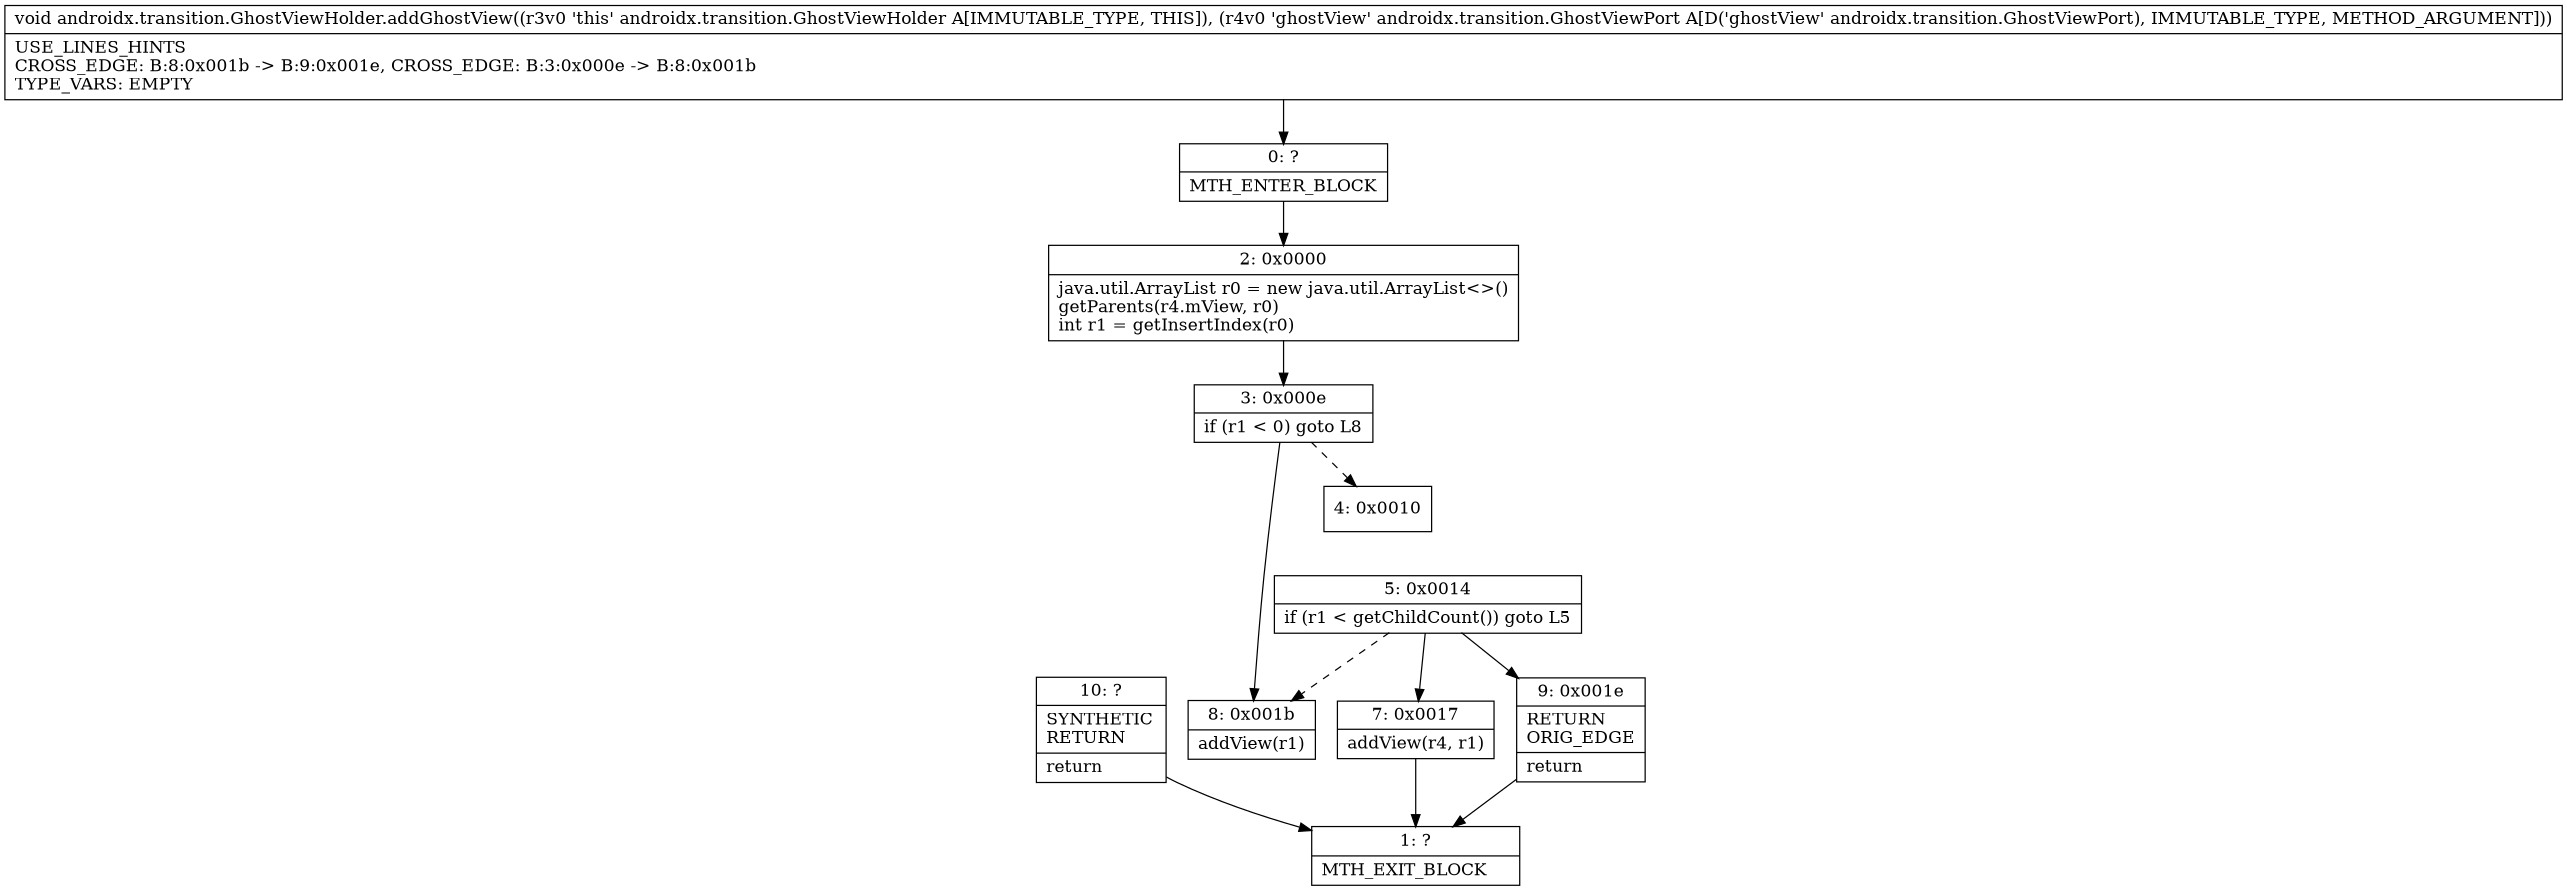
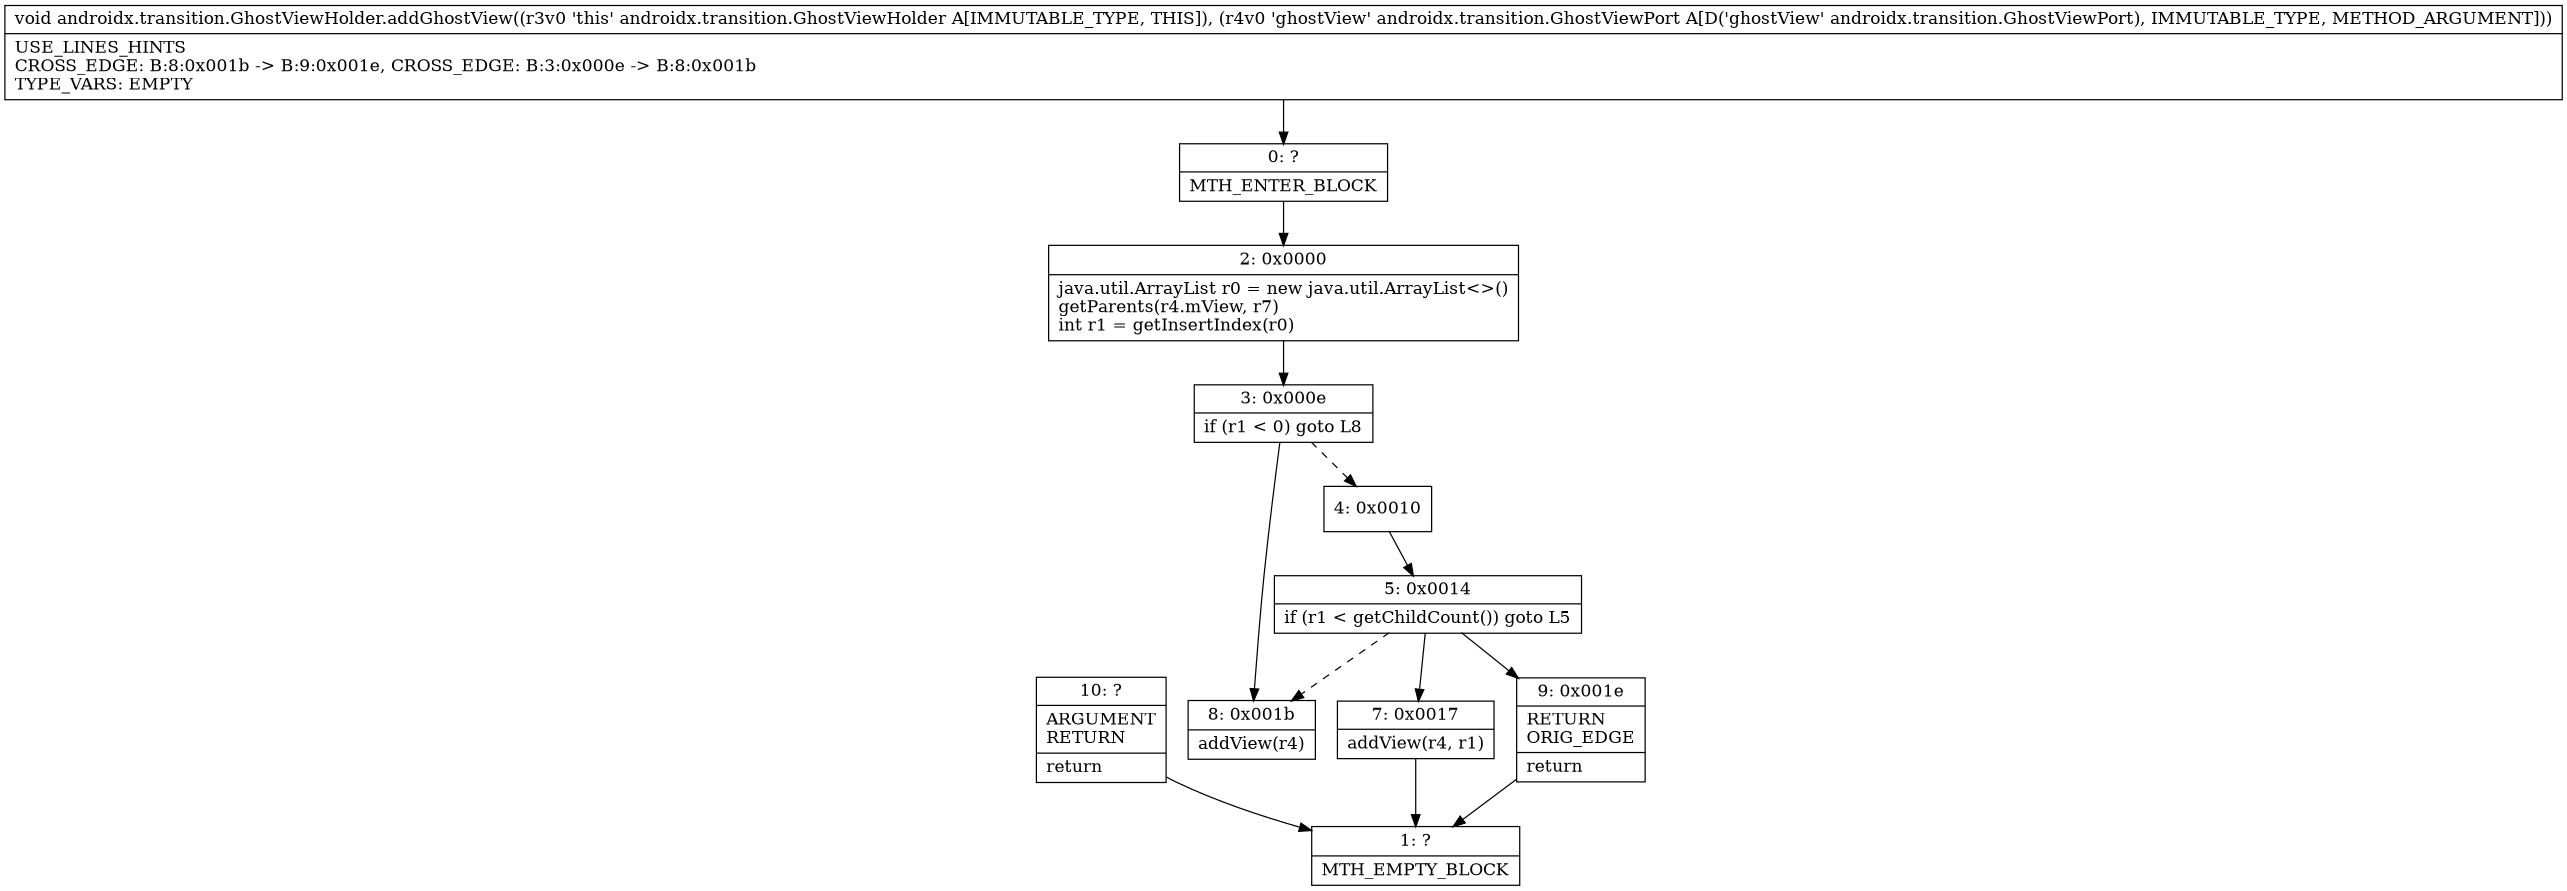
node "2: 0x0000": text "getParents(r4.mView, r0)" -> "getParents(r4.mView, r7)"
edge "4: 0x0010" -> "5: 0x0014": added
node "10: ?": text "SYNTHETIC" -> "ARGUMENT"
node "8: 0x001b": text "addView(r1)" -> "addView(r4)"
node "1: ?": text "MTH_EXIT_BLOCK" -> "MTH_EMPTY_BLOCK"
